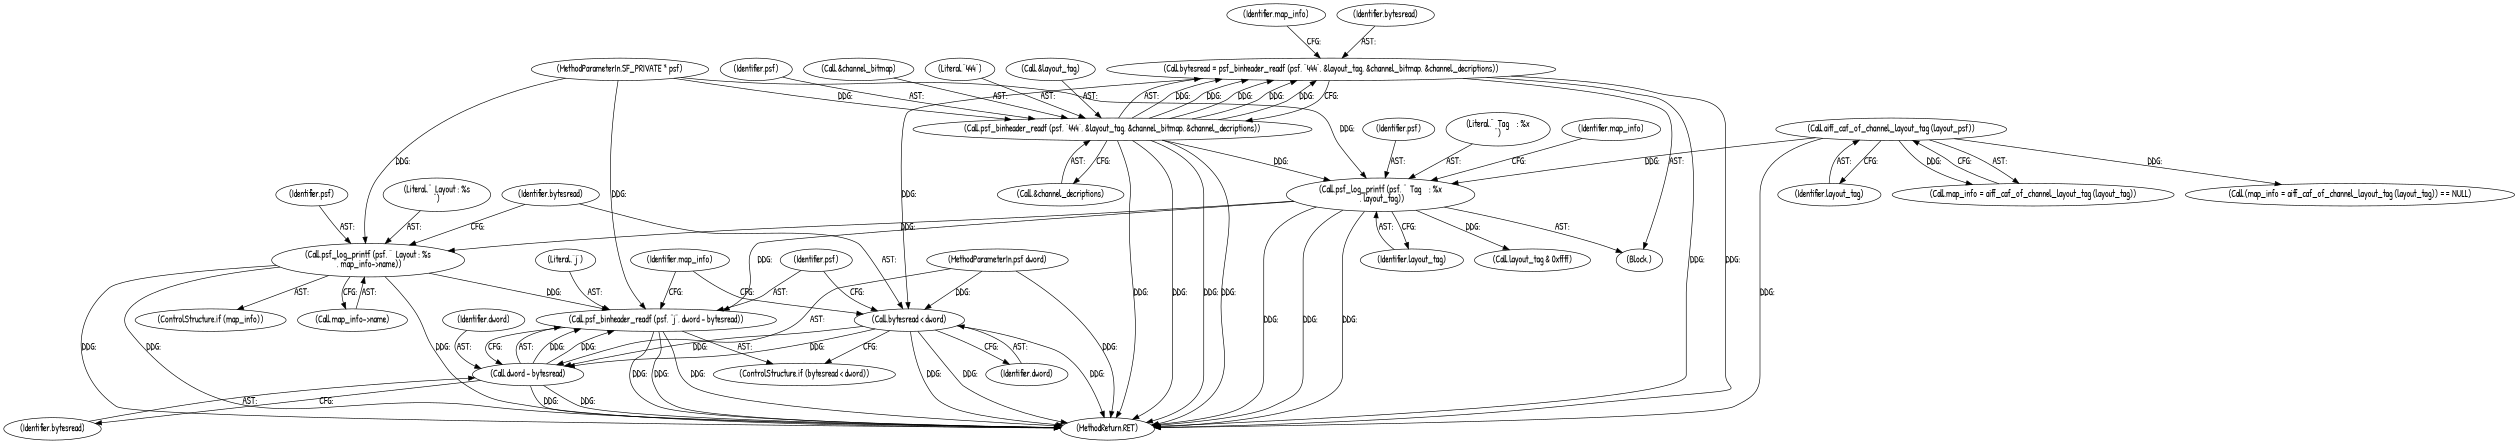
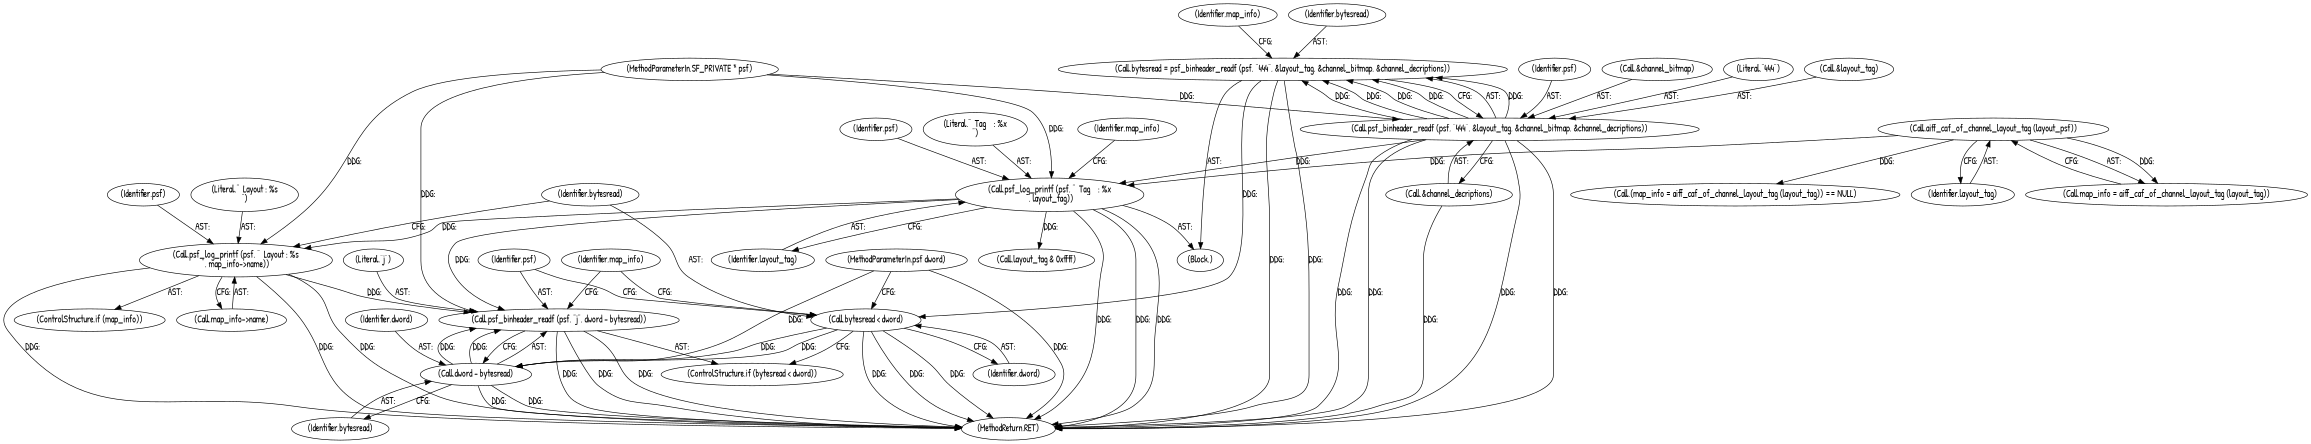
edge "(MethodParameterIn,psf dword)" -> "(Call,bytesread < dword)": label "DDG: " -> "CFG: "
edge "(MethodParameterIn,psf dword)" -> "(Call,dword - bytesread)": label "AST: " -> "DDG: "
edge "(Call,aiff_caf_of_channel_layout_tag (layout_psf))" -> "(MethodReturn,RET)": now "(Call,&channel_decriptions)" -> "(MethodReturn,RET)"
